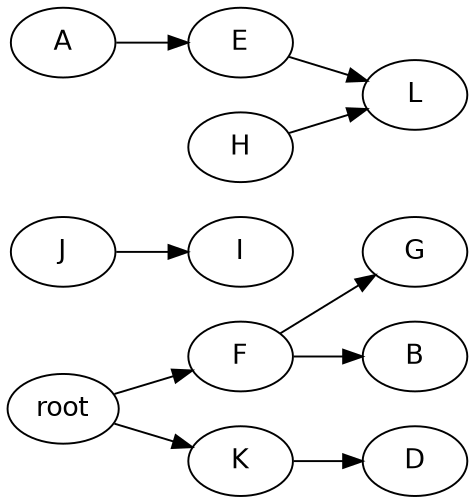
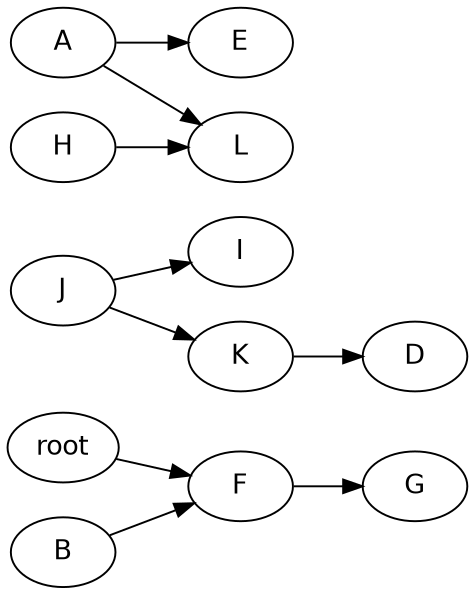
edge "E" -> "L": now "A" -> "L"
edge "F" -> "B": reversed
edge "root" -> "K": now "J" -> "K"
